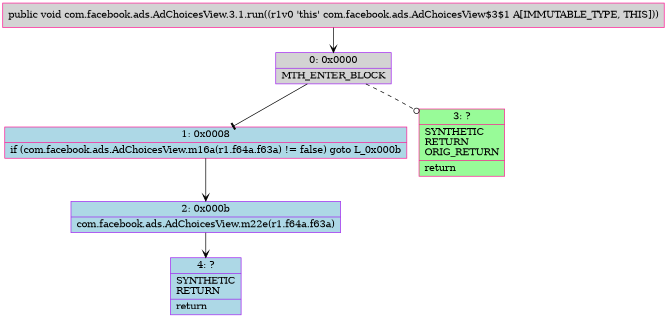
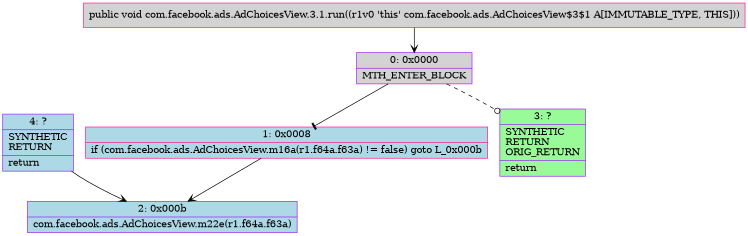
node "3: ?": color deeppink -> purple
edge "2: 0x000b" -> "4: ?": reversed
